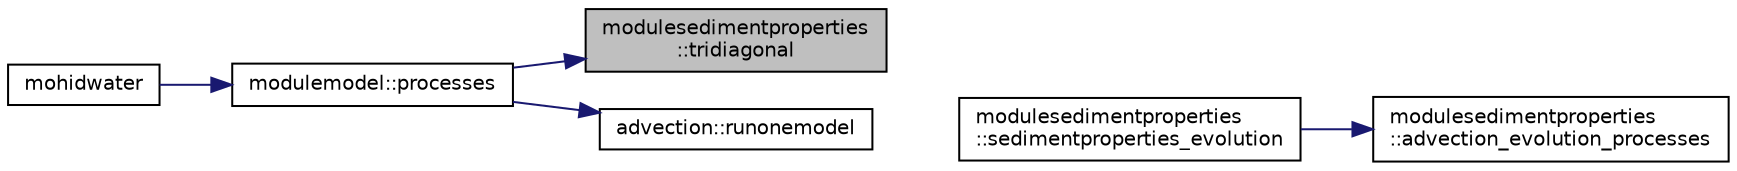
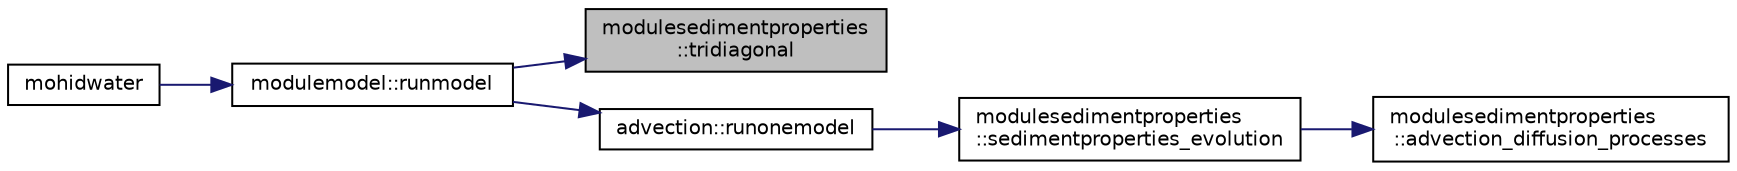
node "modulemodel::processes": label "modulemodel::processes" -> "modulemodel::runmodel"
edge "advection::runonemodel" -> "modulesedimentproperties ::sedimentproperties_evolution": added
node "modulesedimentproperties ::advection_evolution_processes": label "modulesedimentproperties ::advection_evolution_processes" -> "modulesedimentproperties ::advection_diffusion_processes"
